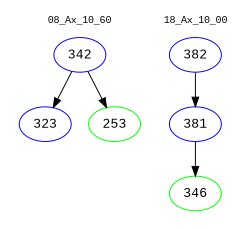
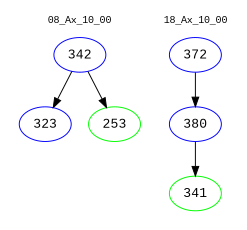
cluster "08_Ax_10_60": label "08_Ax_10_60" -> "08_Ax_10_00"
node "382": label "382" -> "372"
node "381": label "381" -> "380"
node "346": label "346" -> "341"
